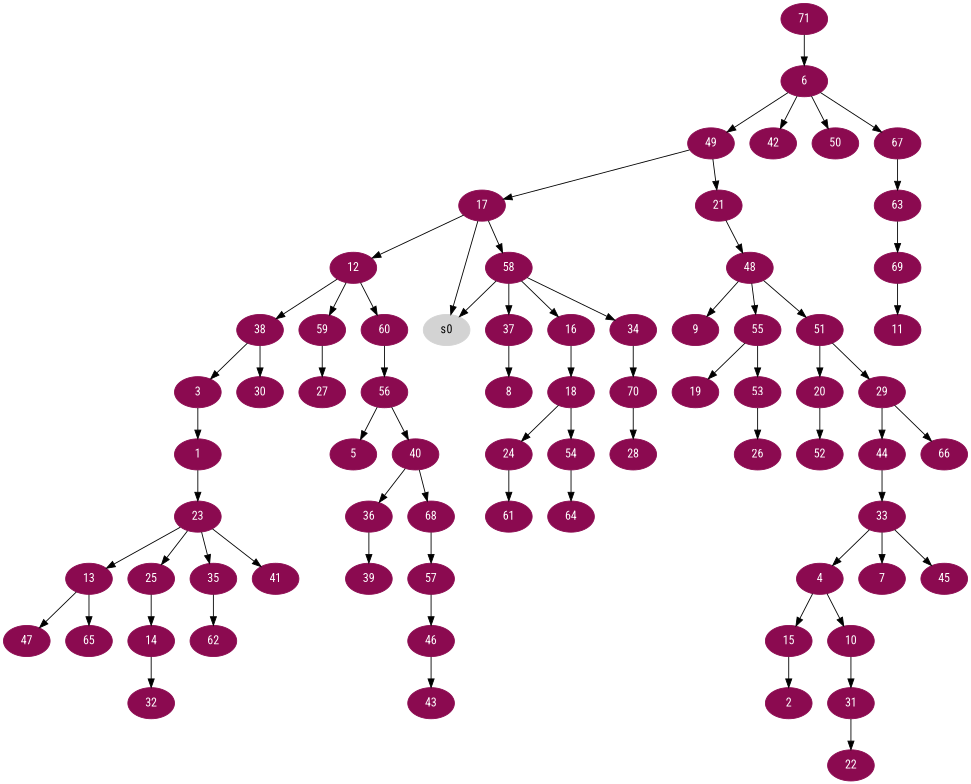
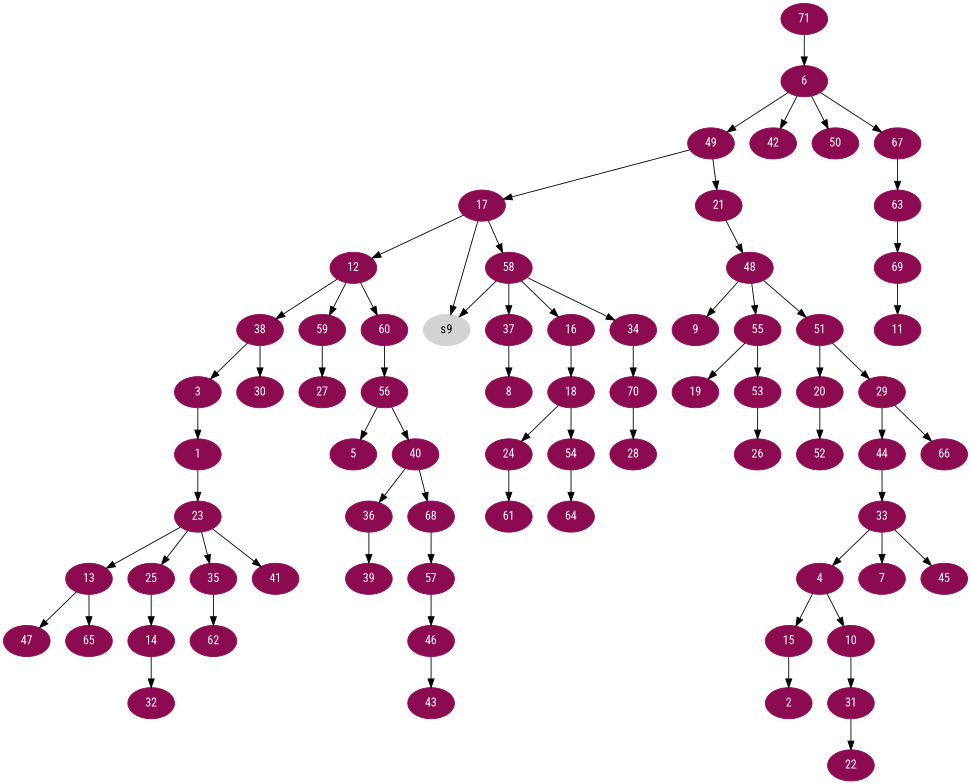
node "s0": label "s0" -> "s9"
